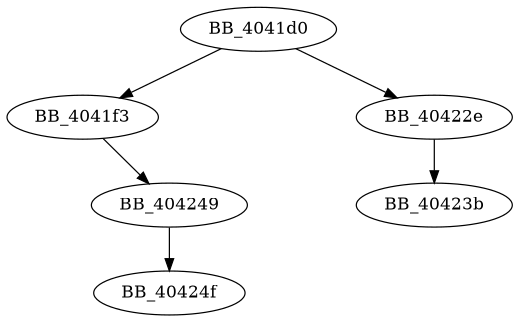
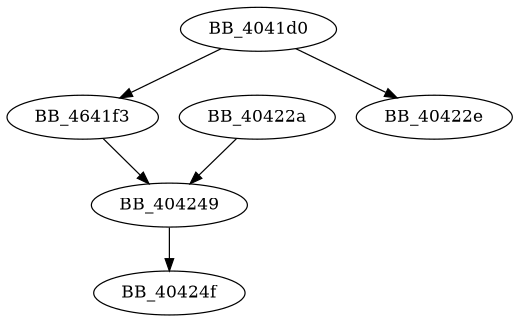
node "BB_4041f3": label "BB_4041f3" -> "BB_4641f3"
node "BB_40422a": added
node "BB_40423b": removed
